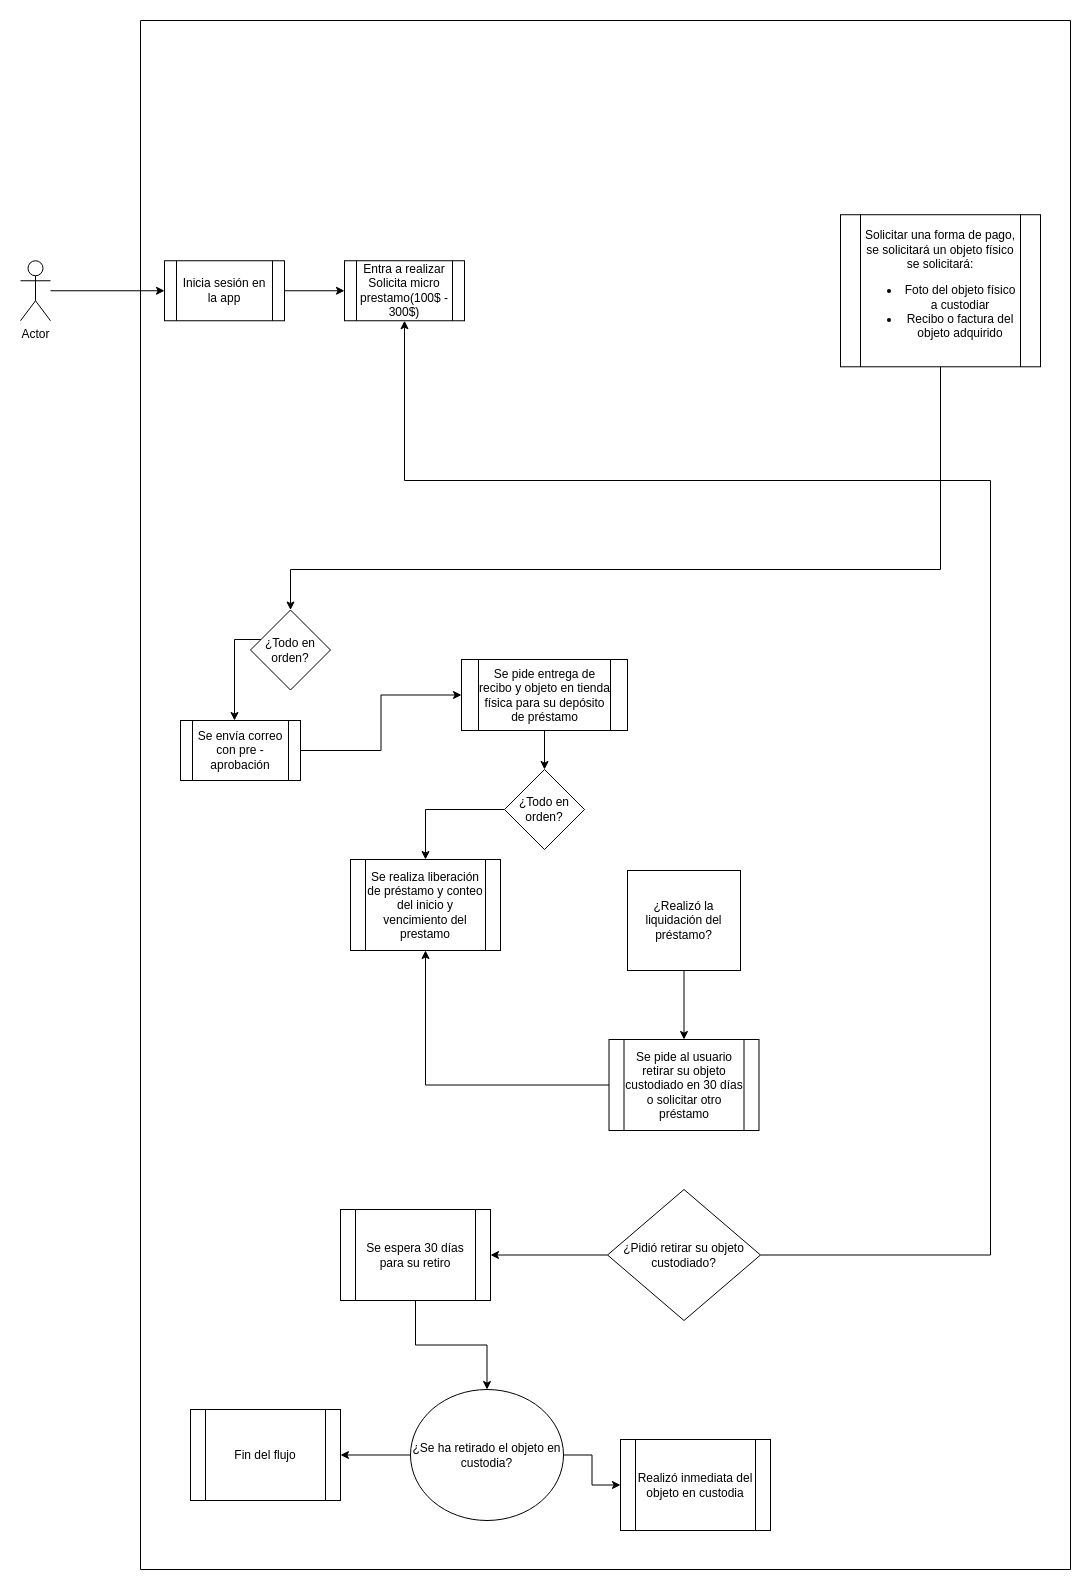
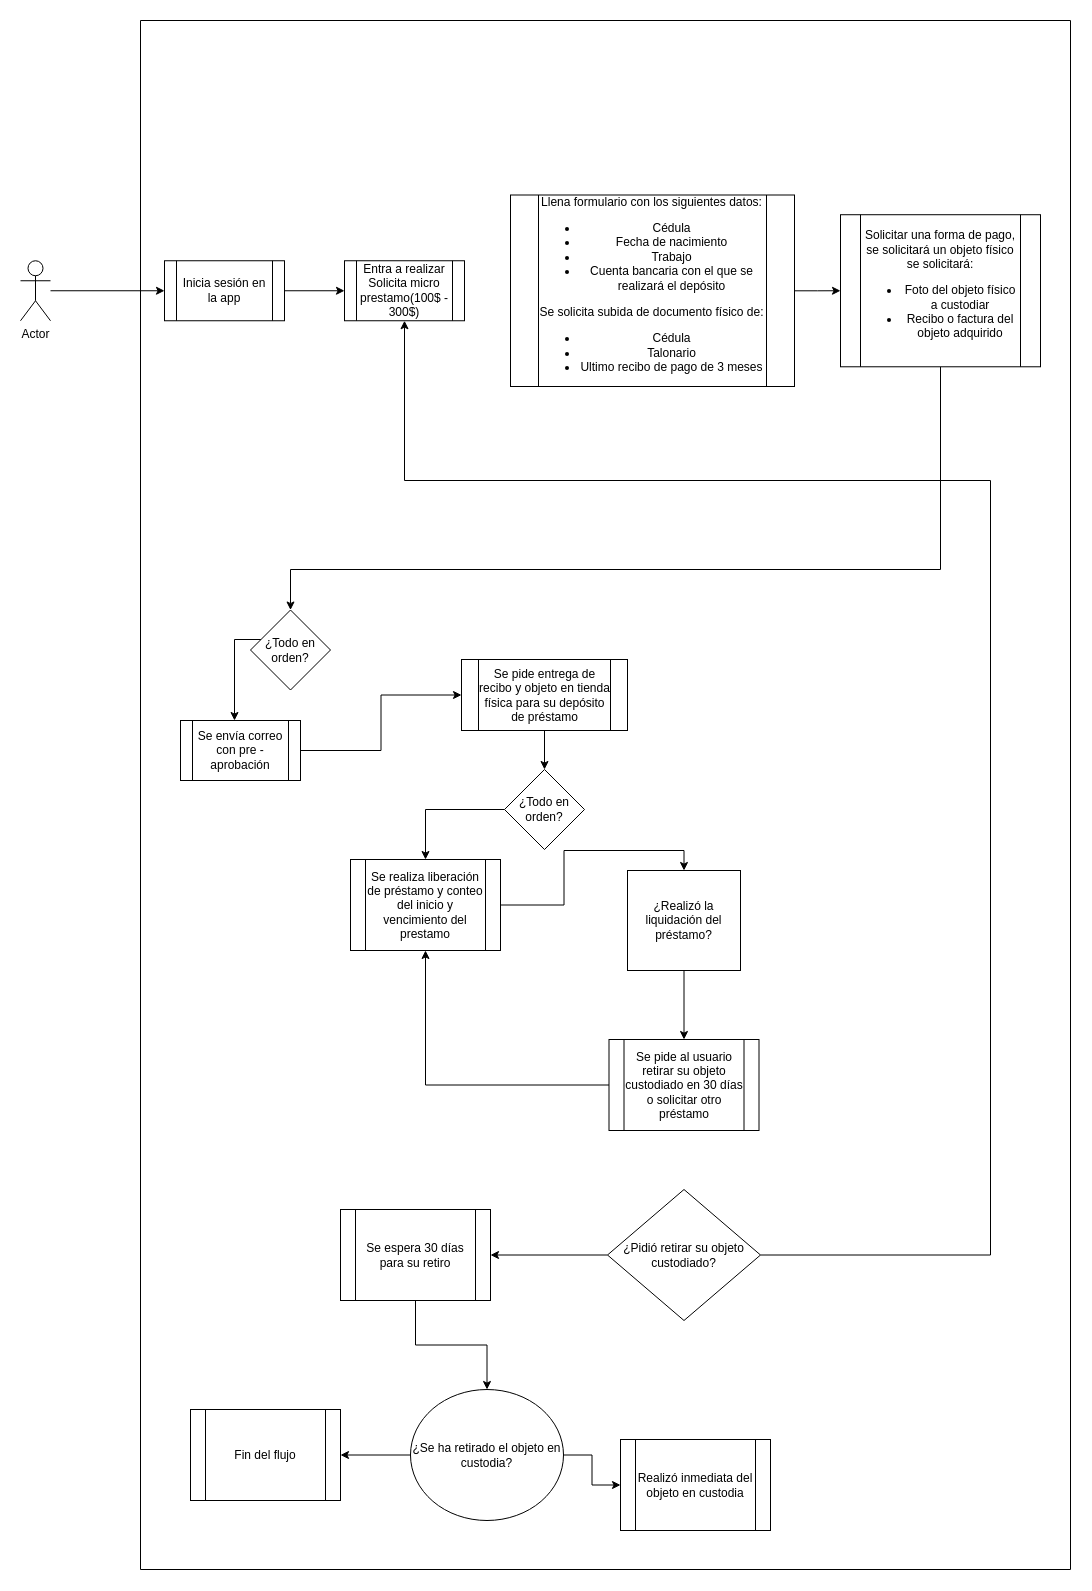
node "Llena formulario con los siguientes datos: Cédula Fecha de nacimiento Trabajo Cuenta bancaria con el que se realizará el depósito Se solicita subida de documento físico de: Cédula Talonario Ultimo recibo de pago de 3 meses": added
edge "Llena formulario con los siguientes datos: Cédula Fecha de nacimiento Trabajo Cuenta bancaria con el que se realizará el depósito Se solicita subida de documento físico de: Cédula Talonario Ultimo recibo de pago de 3 meses" -> "Solicitar una forma de pago, se solicitará un objeto físico se solicitará: Foto del objeto físico a custodiar Recibo o factura del objeto adquirido": added
edge "Se realiza liberación de préstamo y conteo del inicio y vencimiento del prestamo" -> "¿Realizó la liquidación del préstamo?": added
